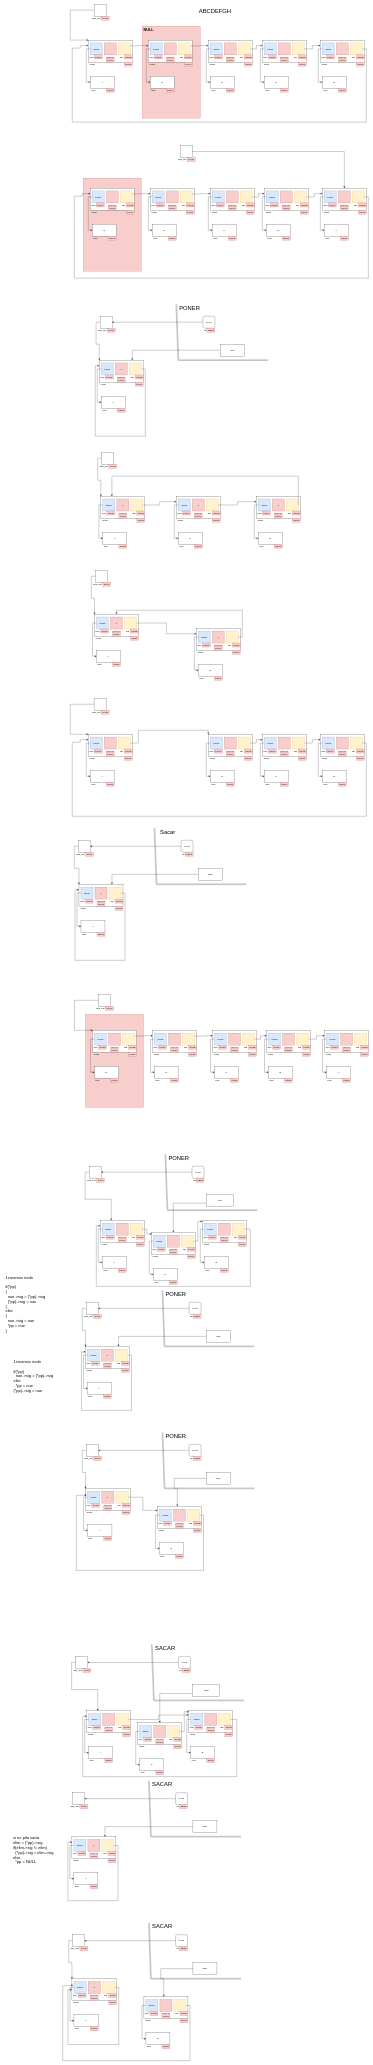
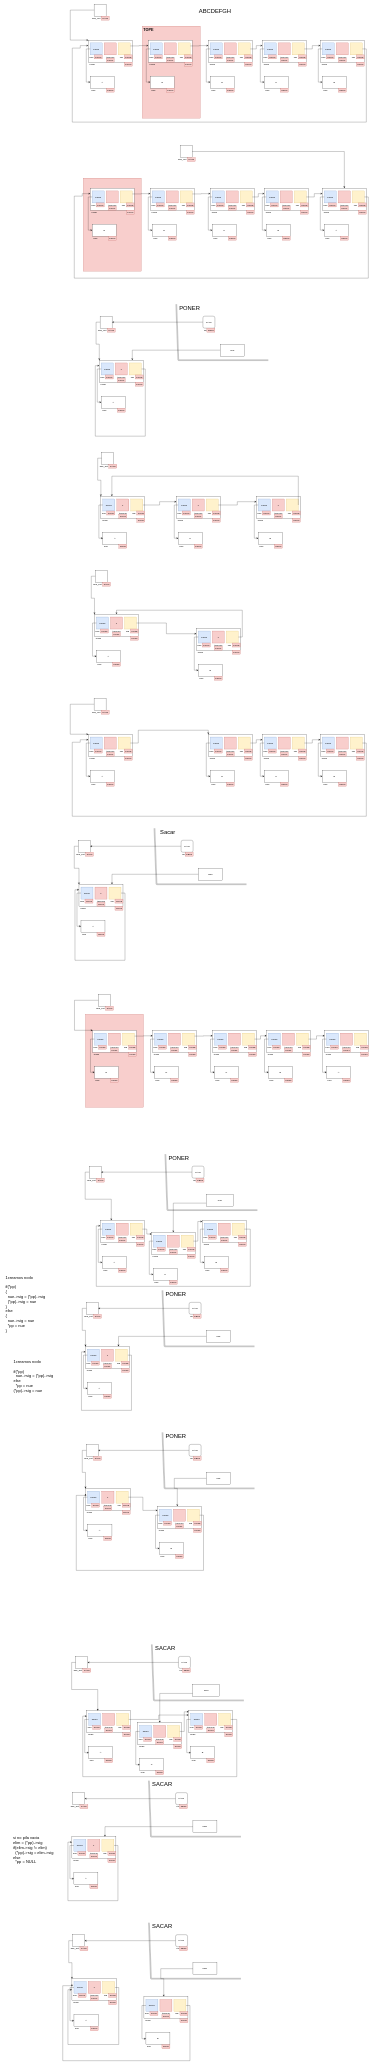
node "NULL": label "NULL" -> "TOPE"
